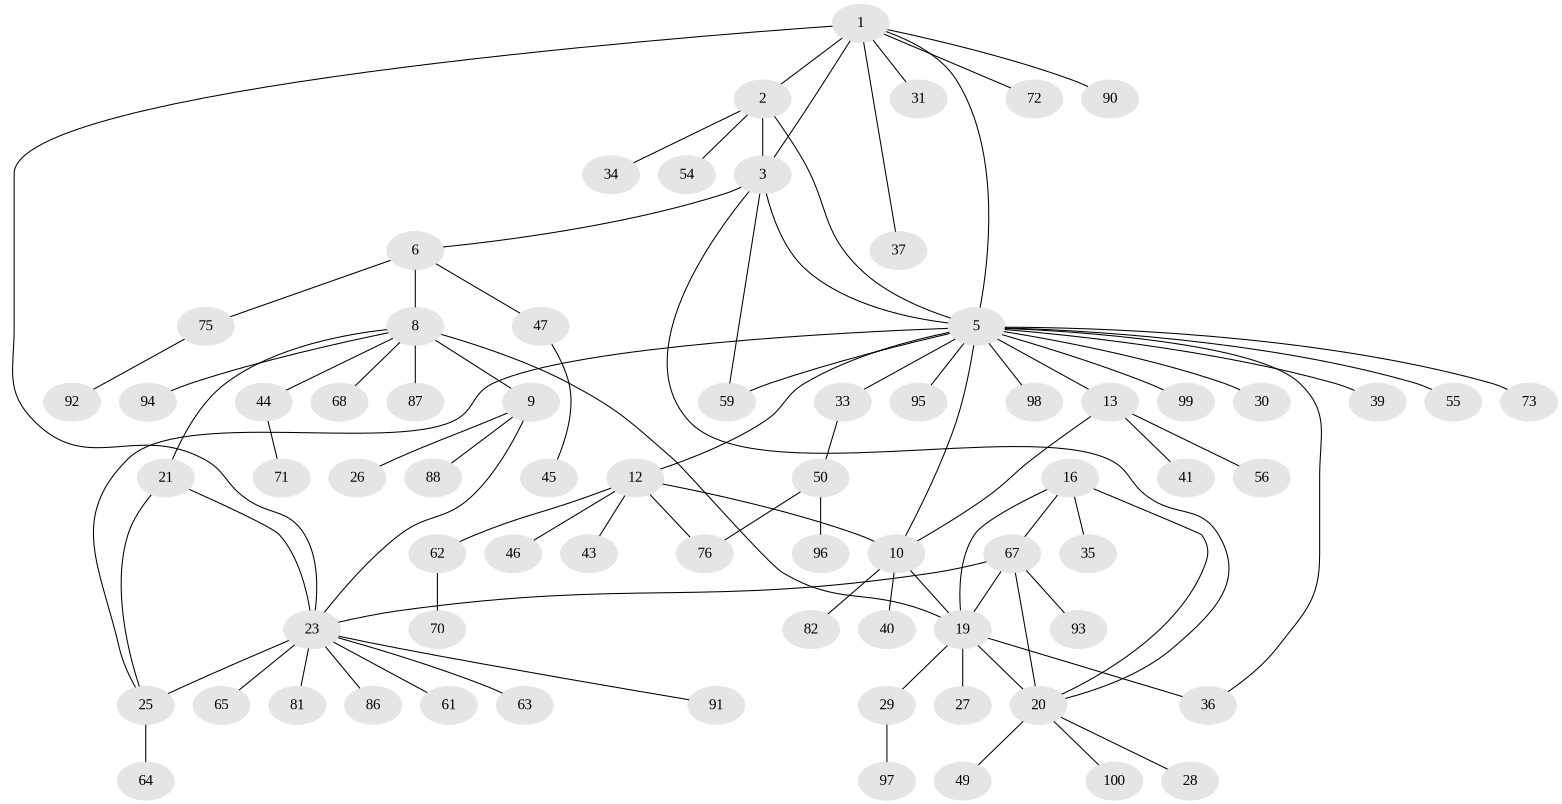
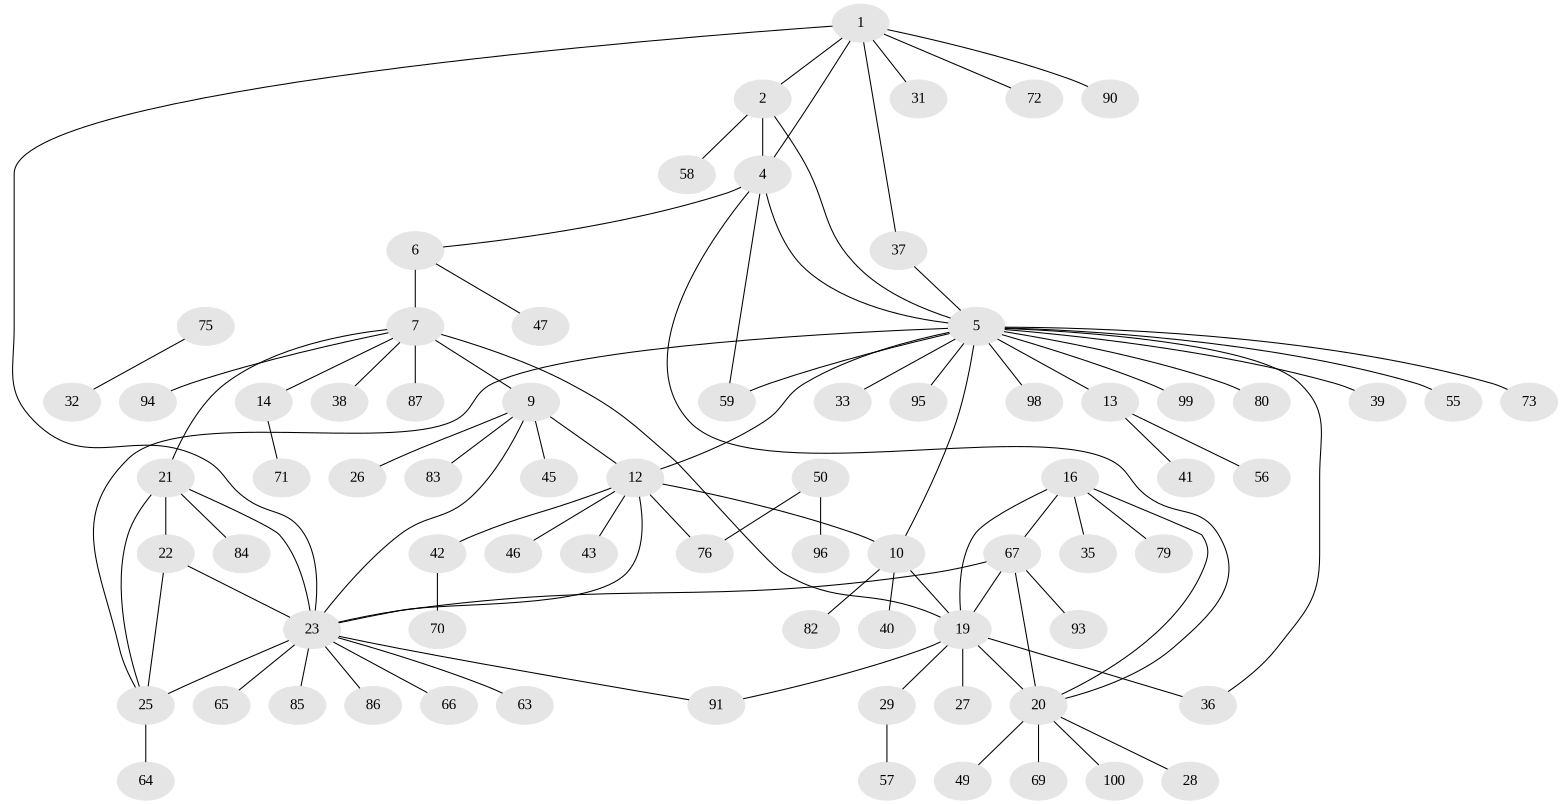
edge "1" -- "5": now "37" -- "5"
node "34": removed
node "54": label "54" -> "58"
node "3": label "3" -> "4"
edge "6" -- "75": removed
node "8": label "8" -> "7"
edge "47" -- "45": now "9" -- "45"
node "92": label "92" -> "32"
node "44": label "44" -> "14"
node "68": label "68" -> "38"
node "30": label "30" -> "80"
edge "9" -- "12": added
edge "33" -- "50": removed
node "88": label "88" -> "83"
edge "13" -- "10": removed
node "22": added
node "84": added
node "62": label "62" -> "42"
node "79": added
edge "12" -- "23": added
edge "19" -- "91": added
node "81": label "81" -> "85"
node "61": label "61" -> "66"
node "97": label "97" -> "57"
node "69": added
